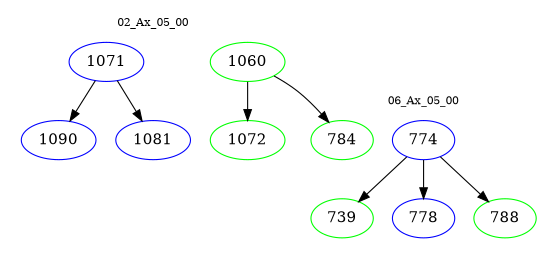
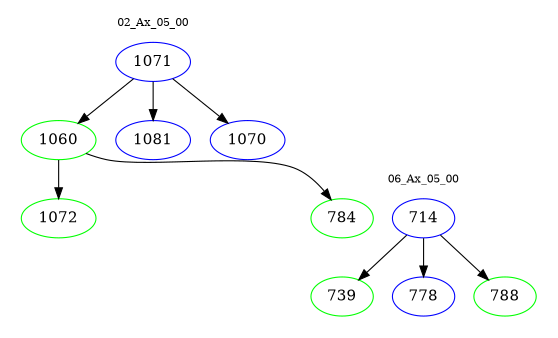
edge "1071" -> "1060": added
node "1090": label "1090" -> "1070"
node "774": label "774" -> "714"
